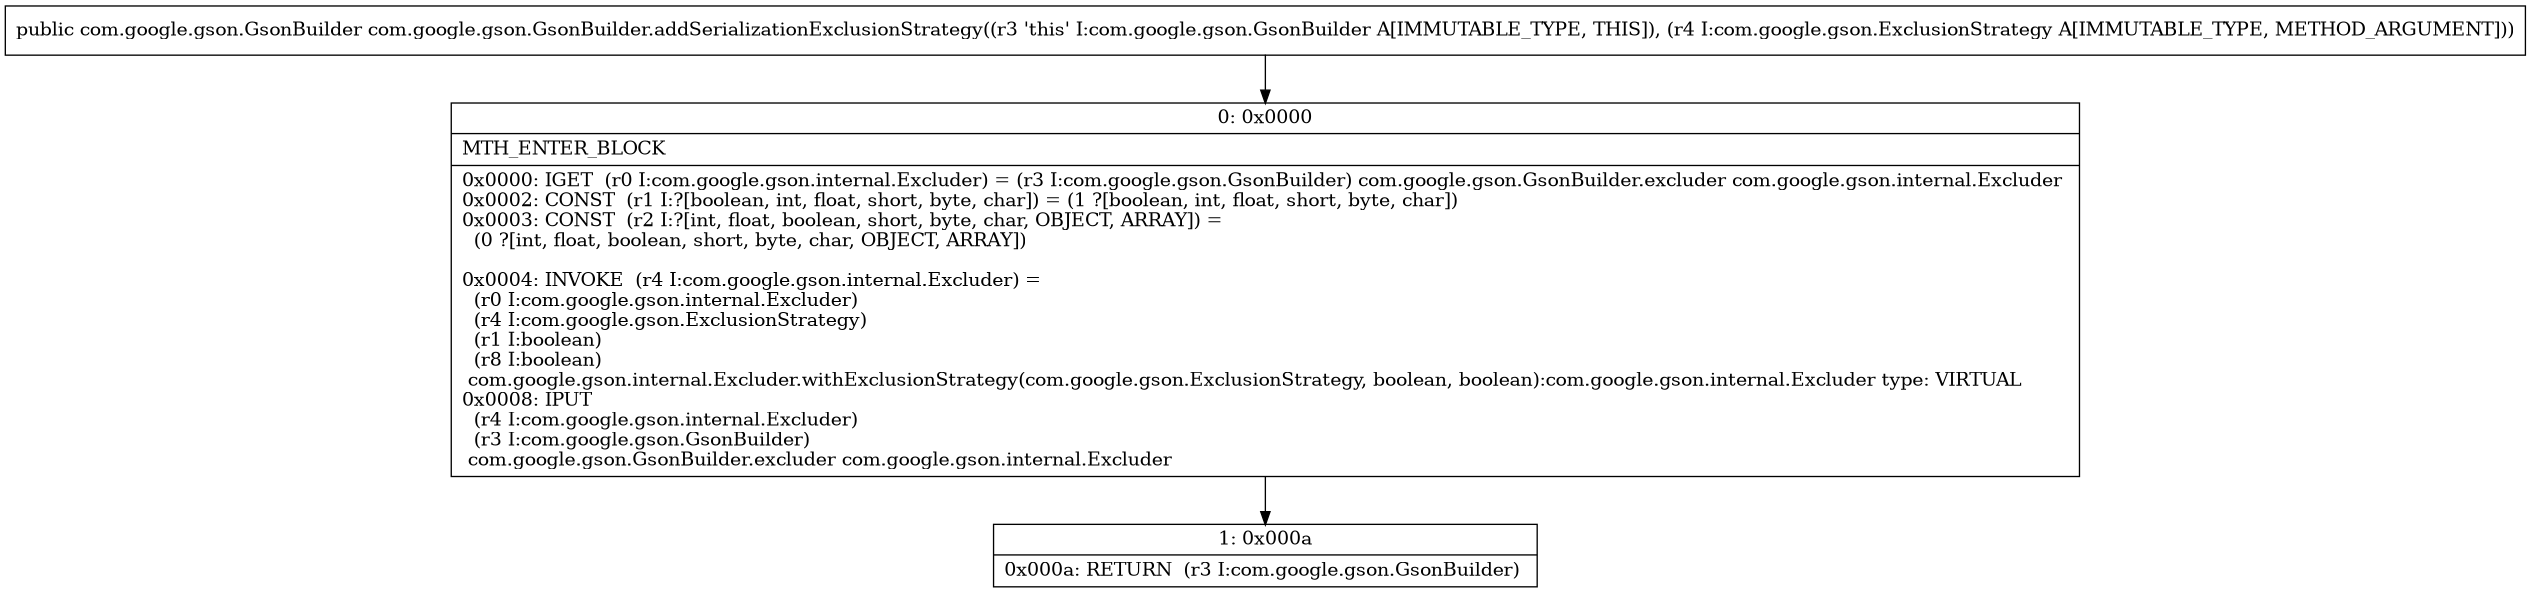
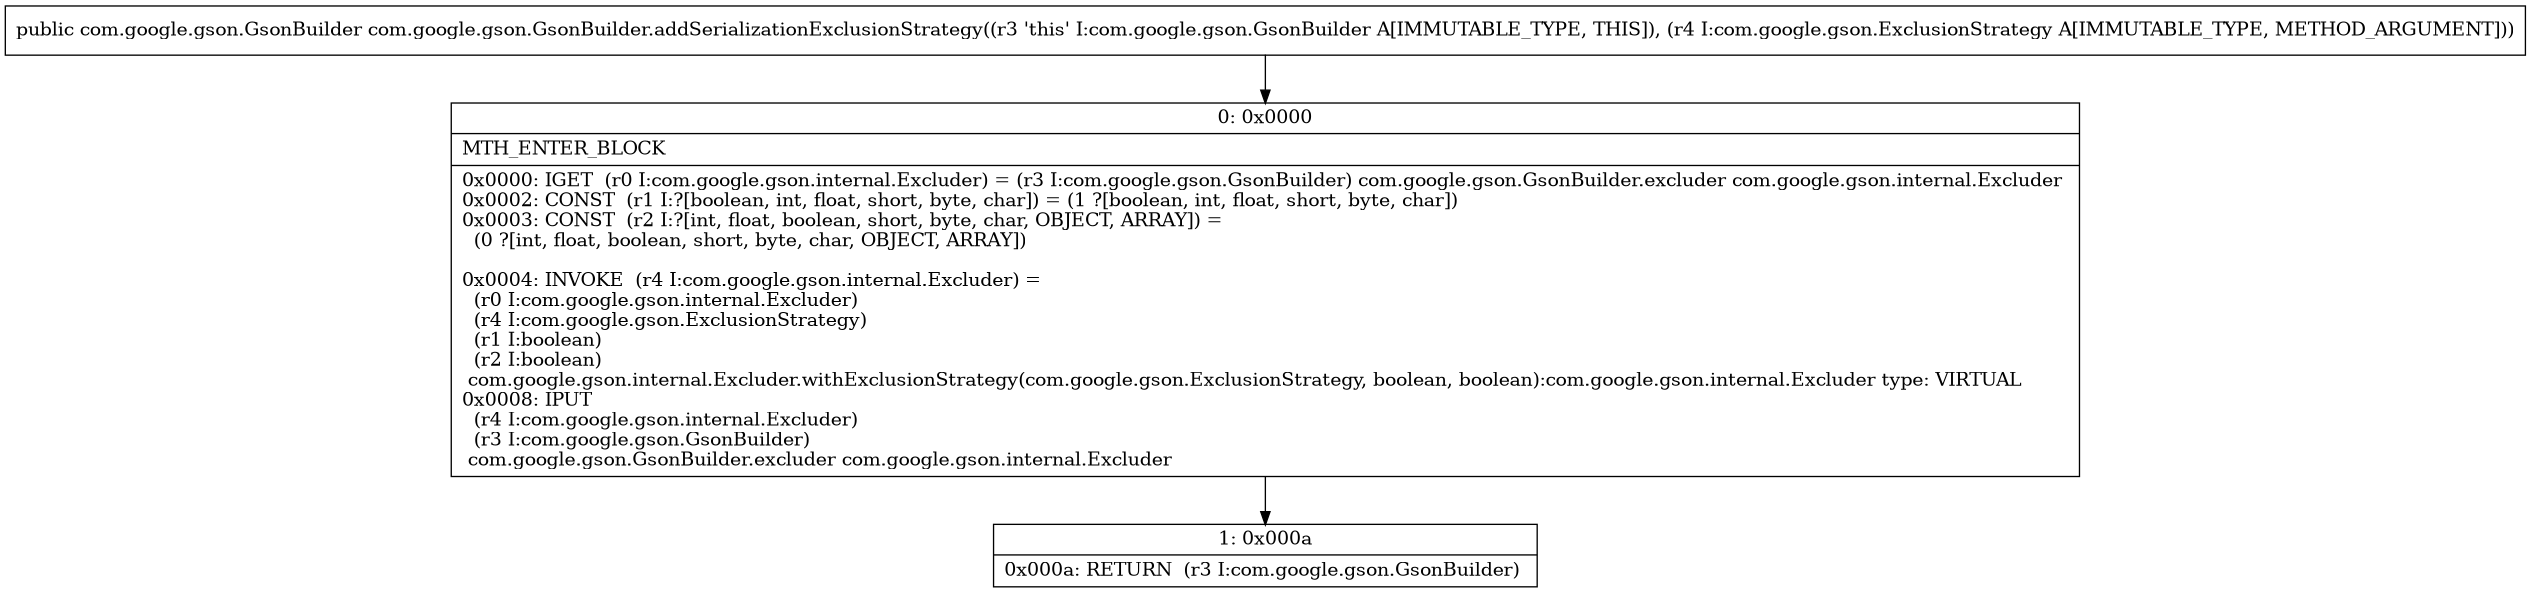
node "0: 0x0000": text "(r8 I:boolean)" -> "(r2 I:boolean)"
